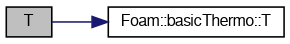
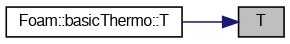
edge "T" -> "Foam::basicThermo::T": reversed
